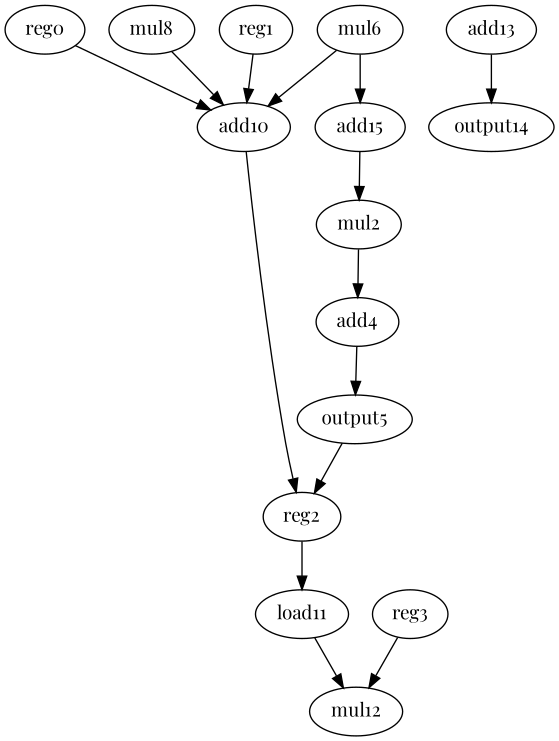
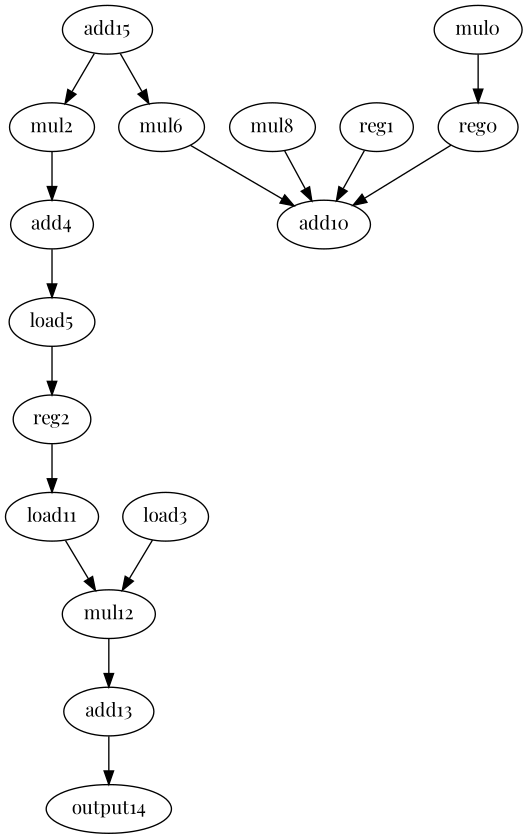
node "mul0": added
edge "mul6" -> "add15": reversed
edge "add10" -> "reg2": removed
node "output5": label "output5" -> "load5"
node "reg3": label "reg3" -> "load3"
edge "mul12" -> "add13": added
